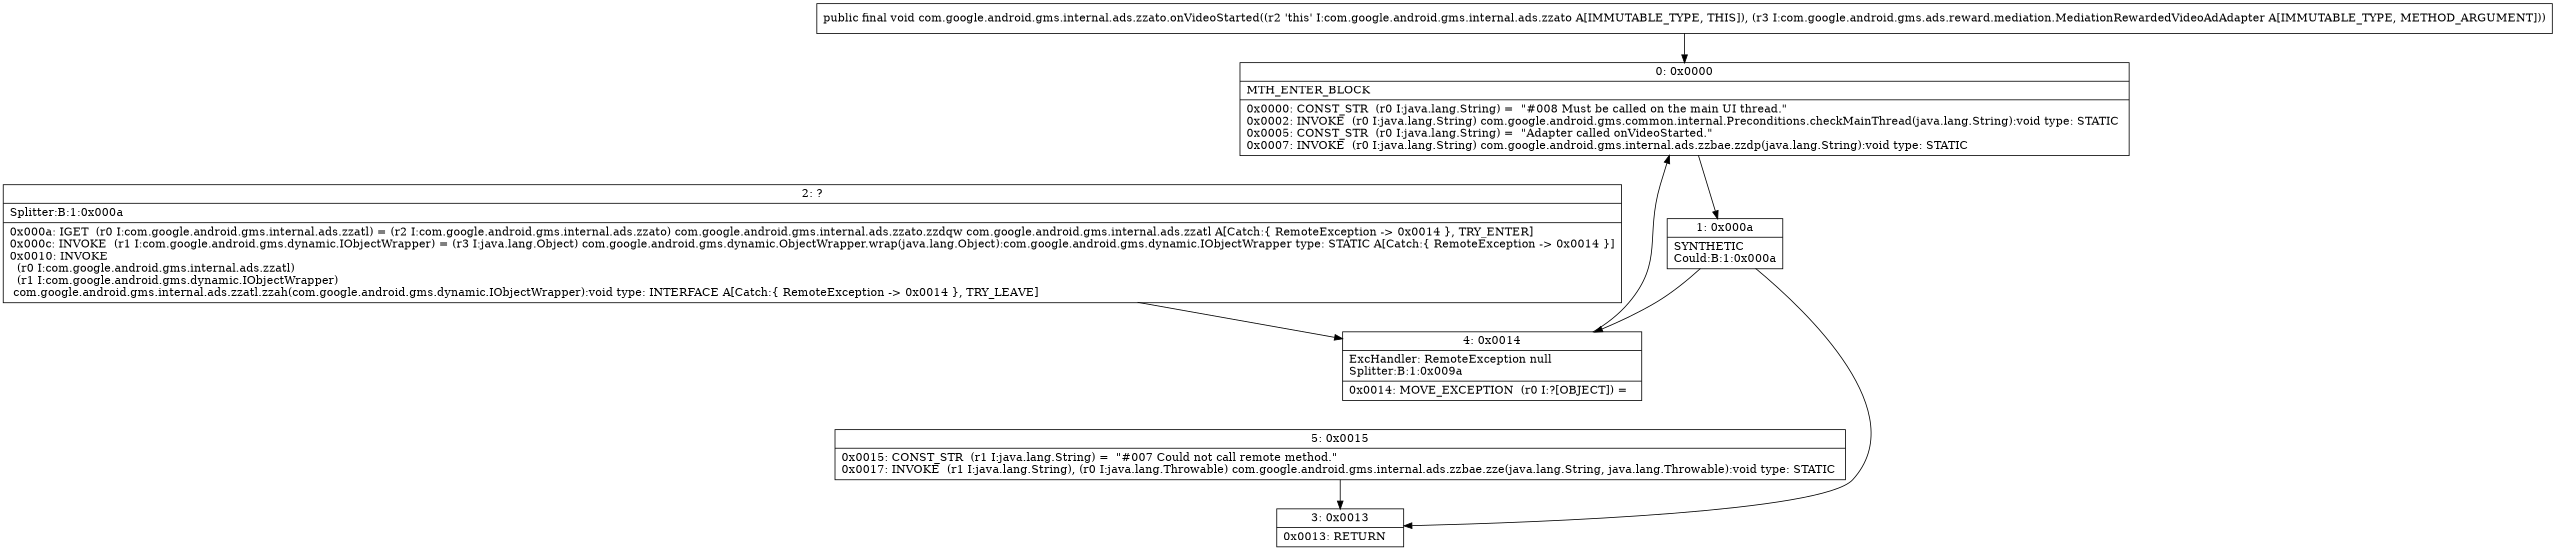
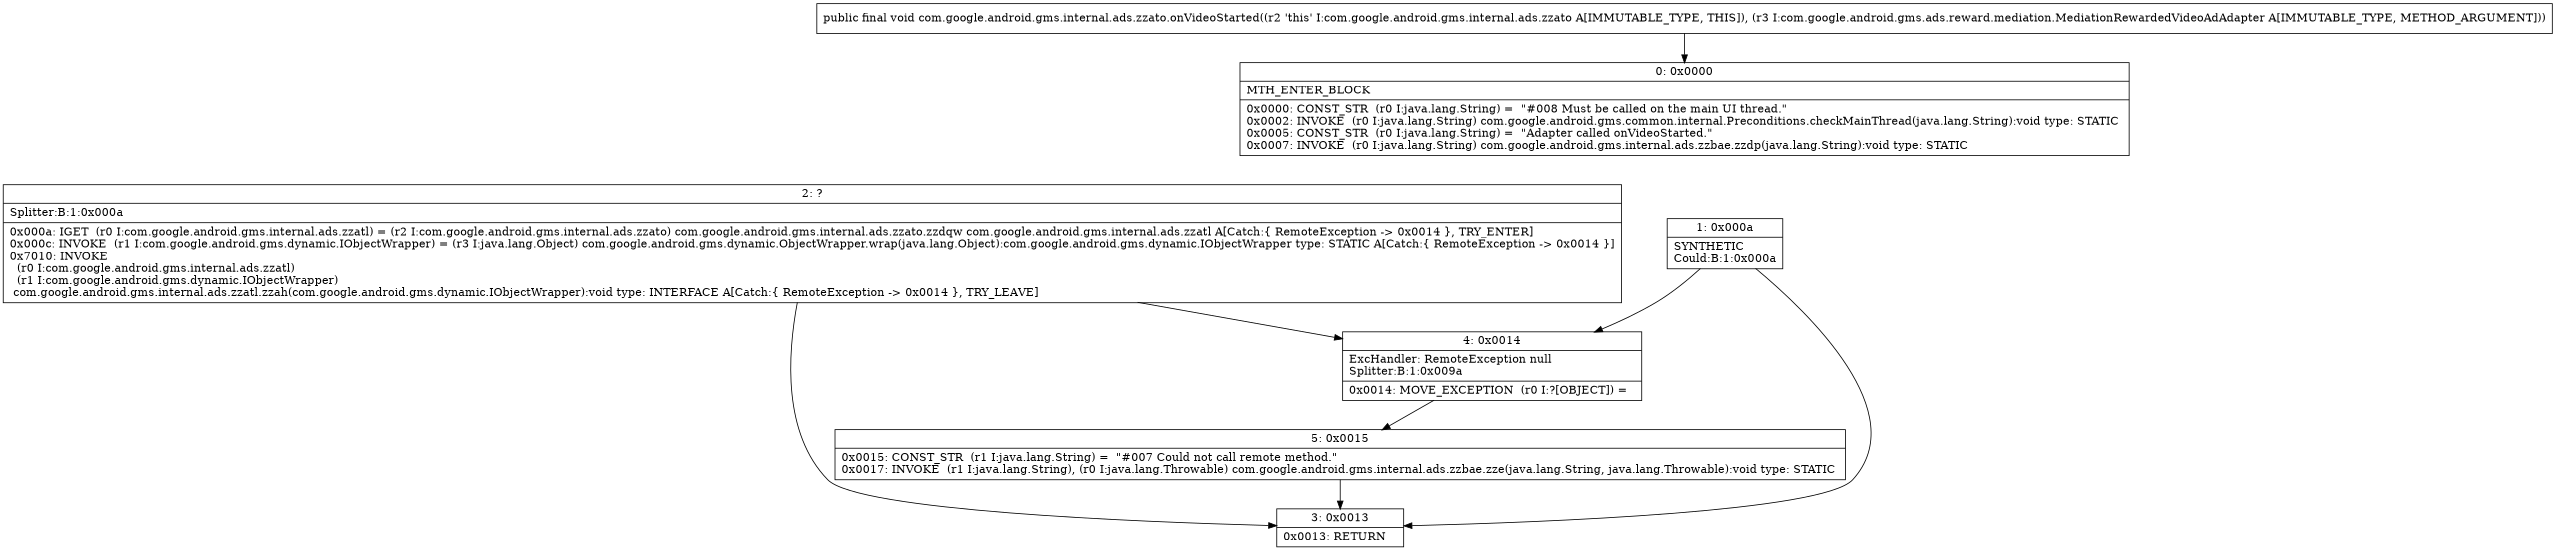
edge "0: 0x0000" -> "1: 0x000a": removed
node "2: ?": text "0x0010: INVOKE" -> "0x7010: INVOKE"
edge "4: 0x0014" -> "0: 0x0000": now "4: 0x0014" -> "5: 0x0015"
edge "2: ?" -> "3: 0x0013": added
